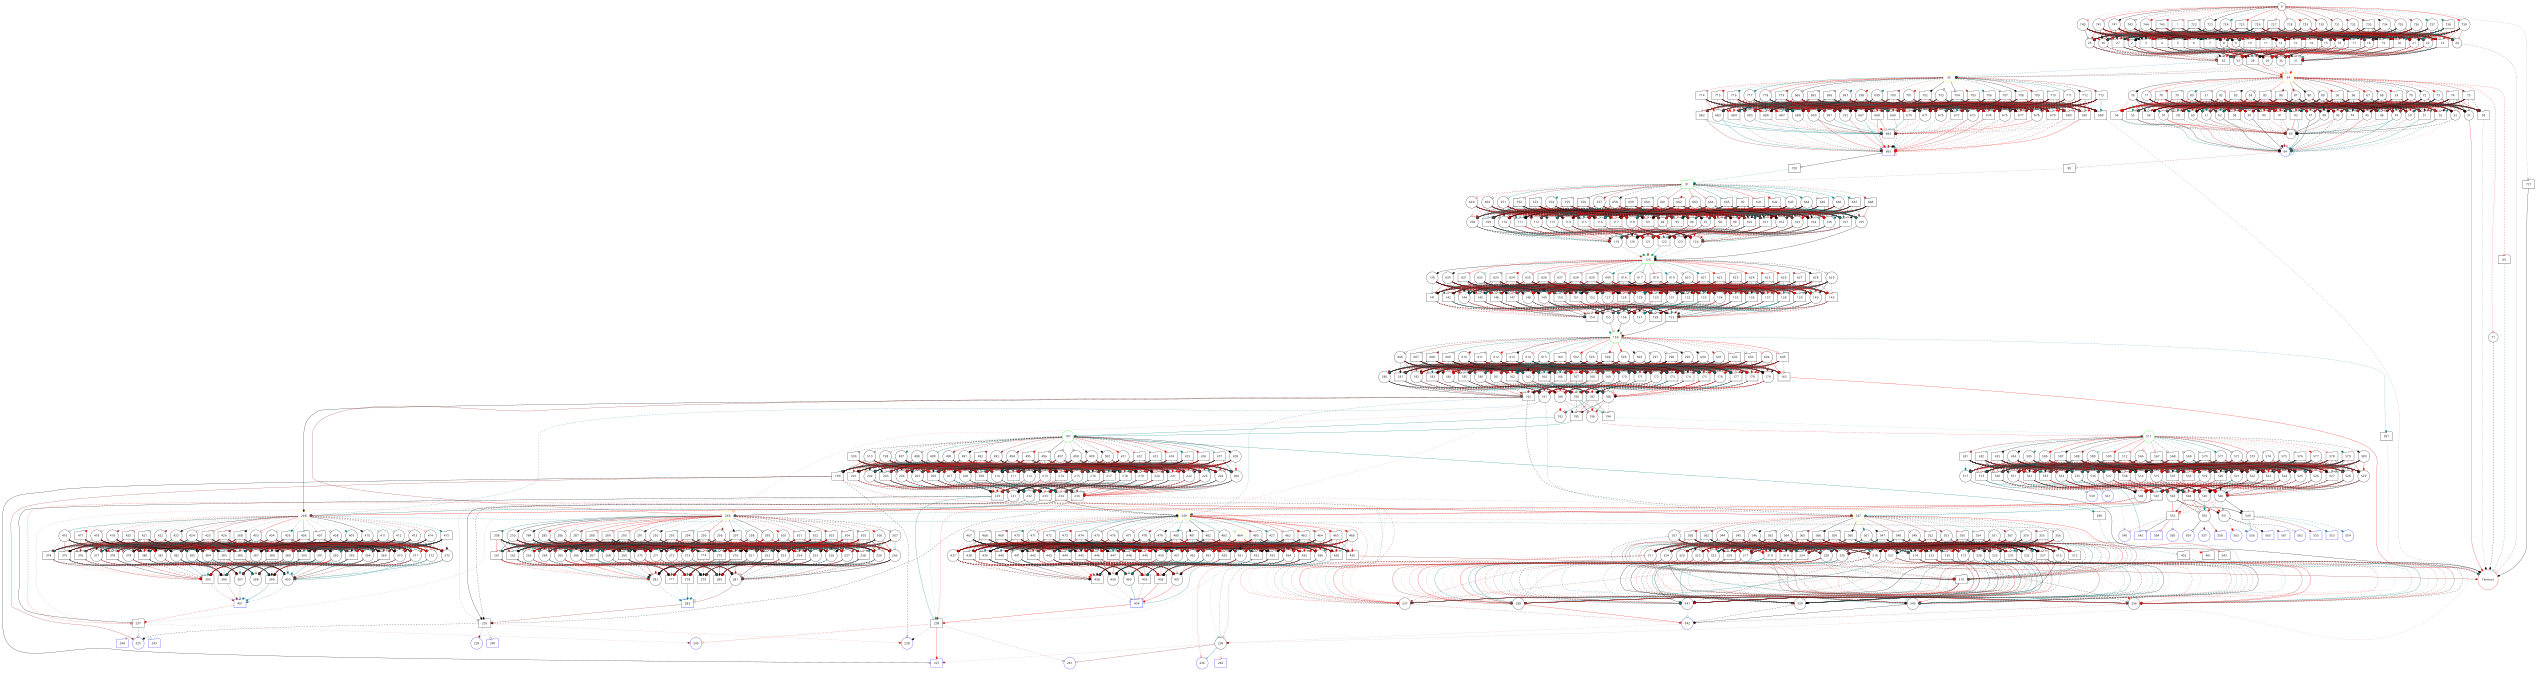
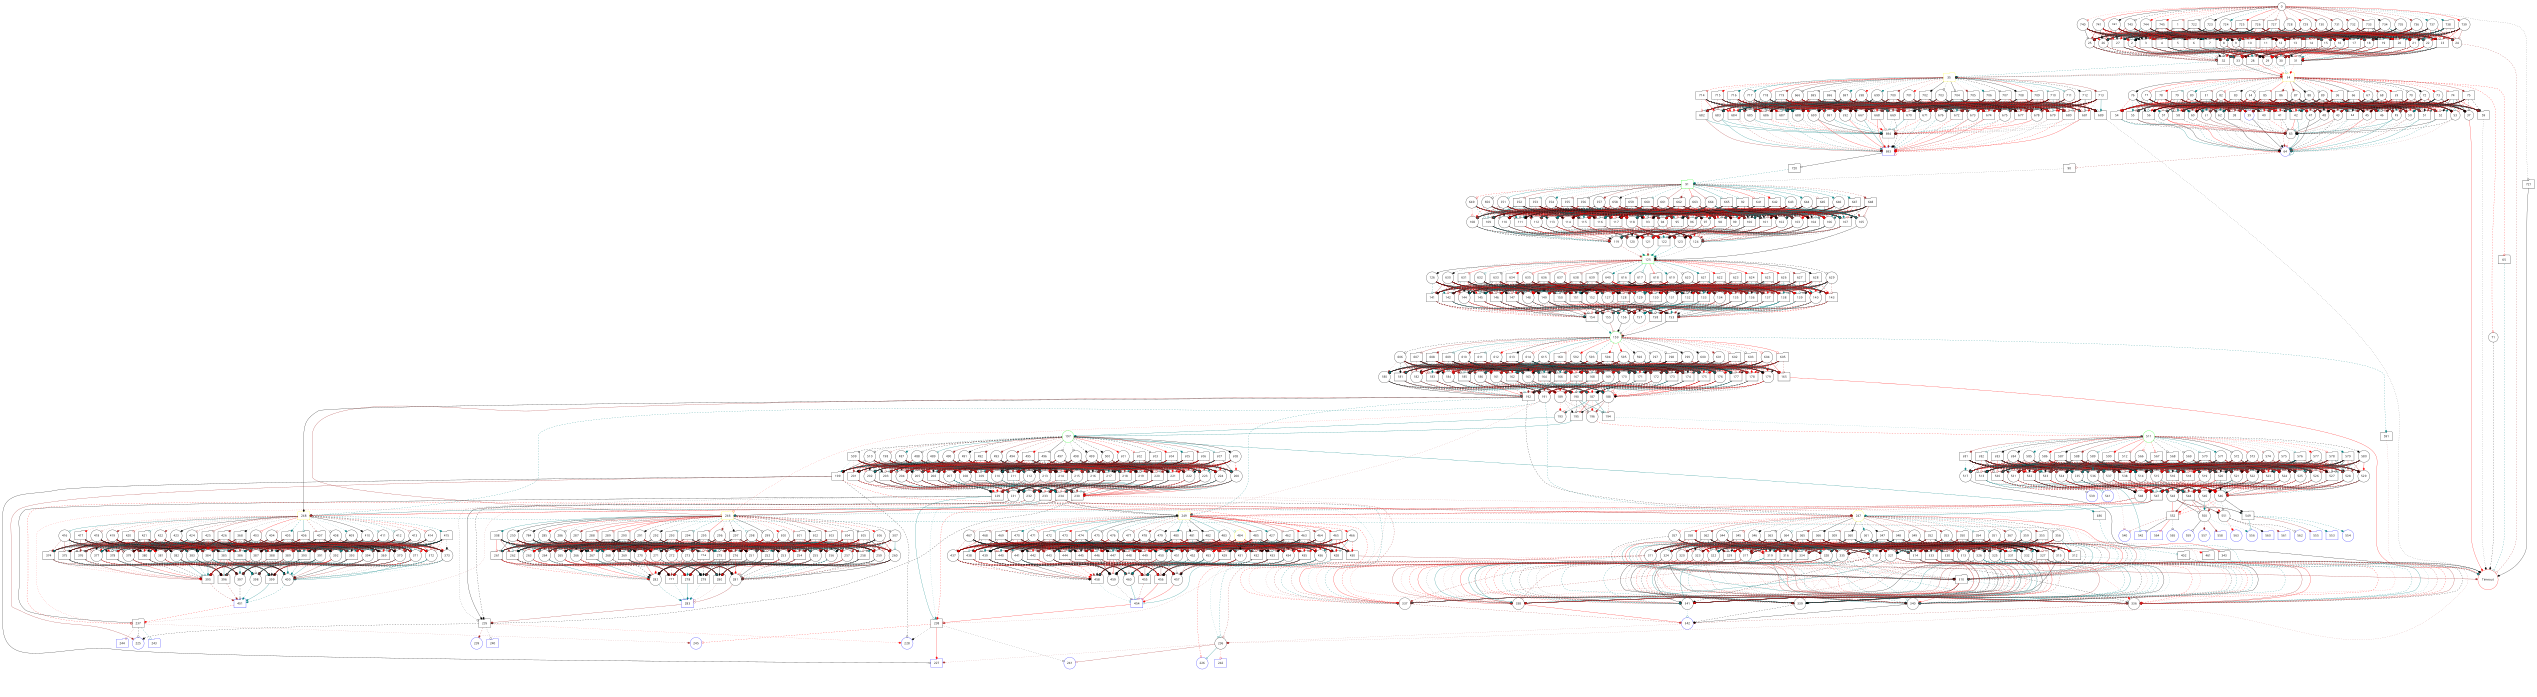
edge "347" -> "310": now "318" -> "310"
